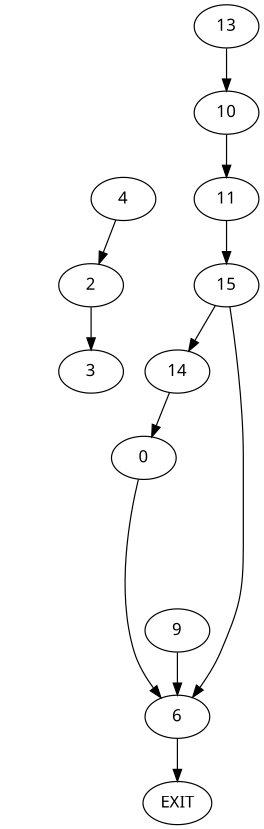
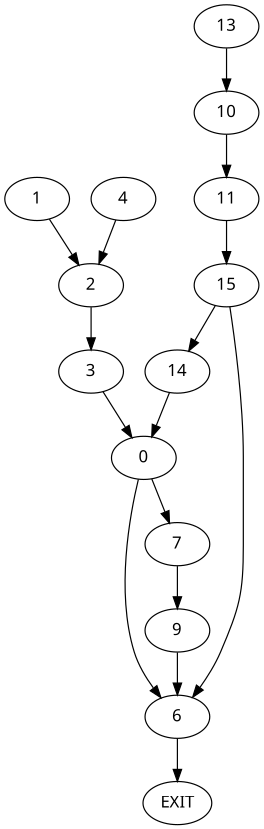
node "1": added
edge "3" -> "0": added
node "7": added
